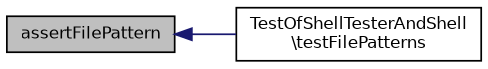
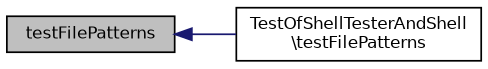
node "assertFilePattern": label "assertFilePattern" -> "testFilePatterns"
